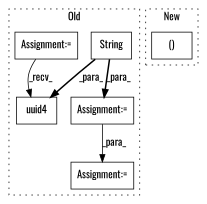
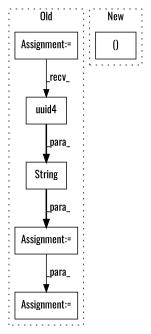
edge "String" -> "uuid4": reversed
